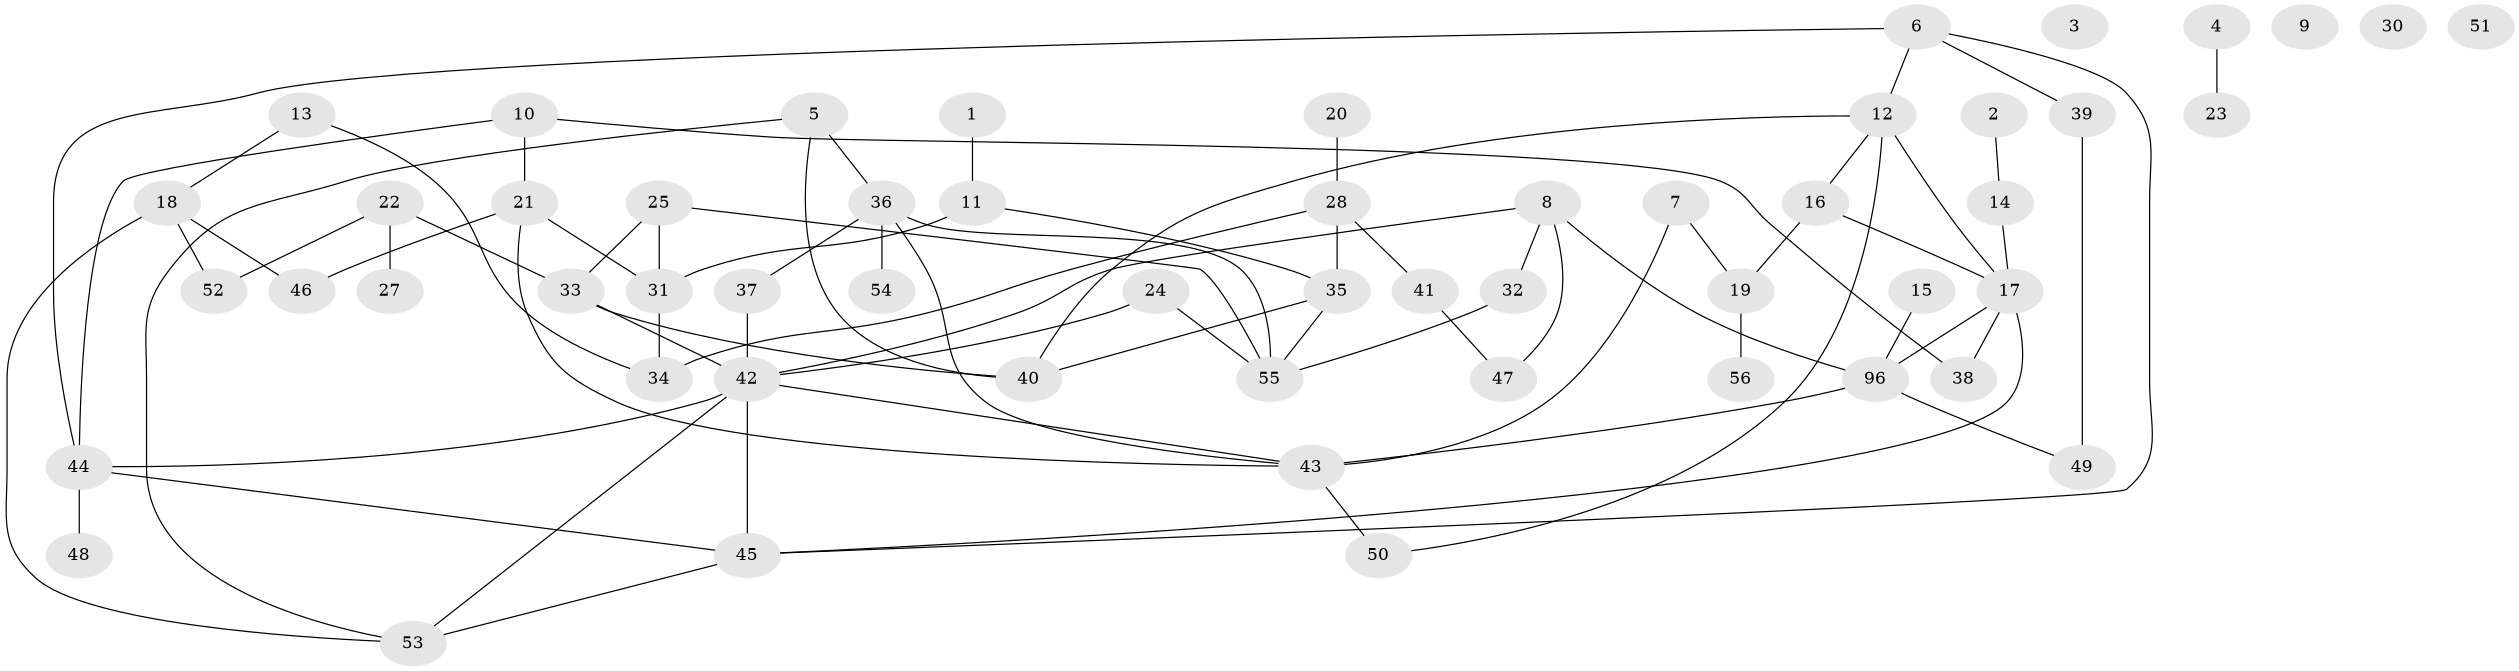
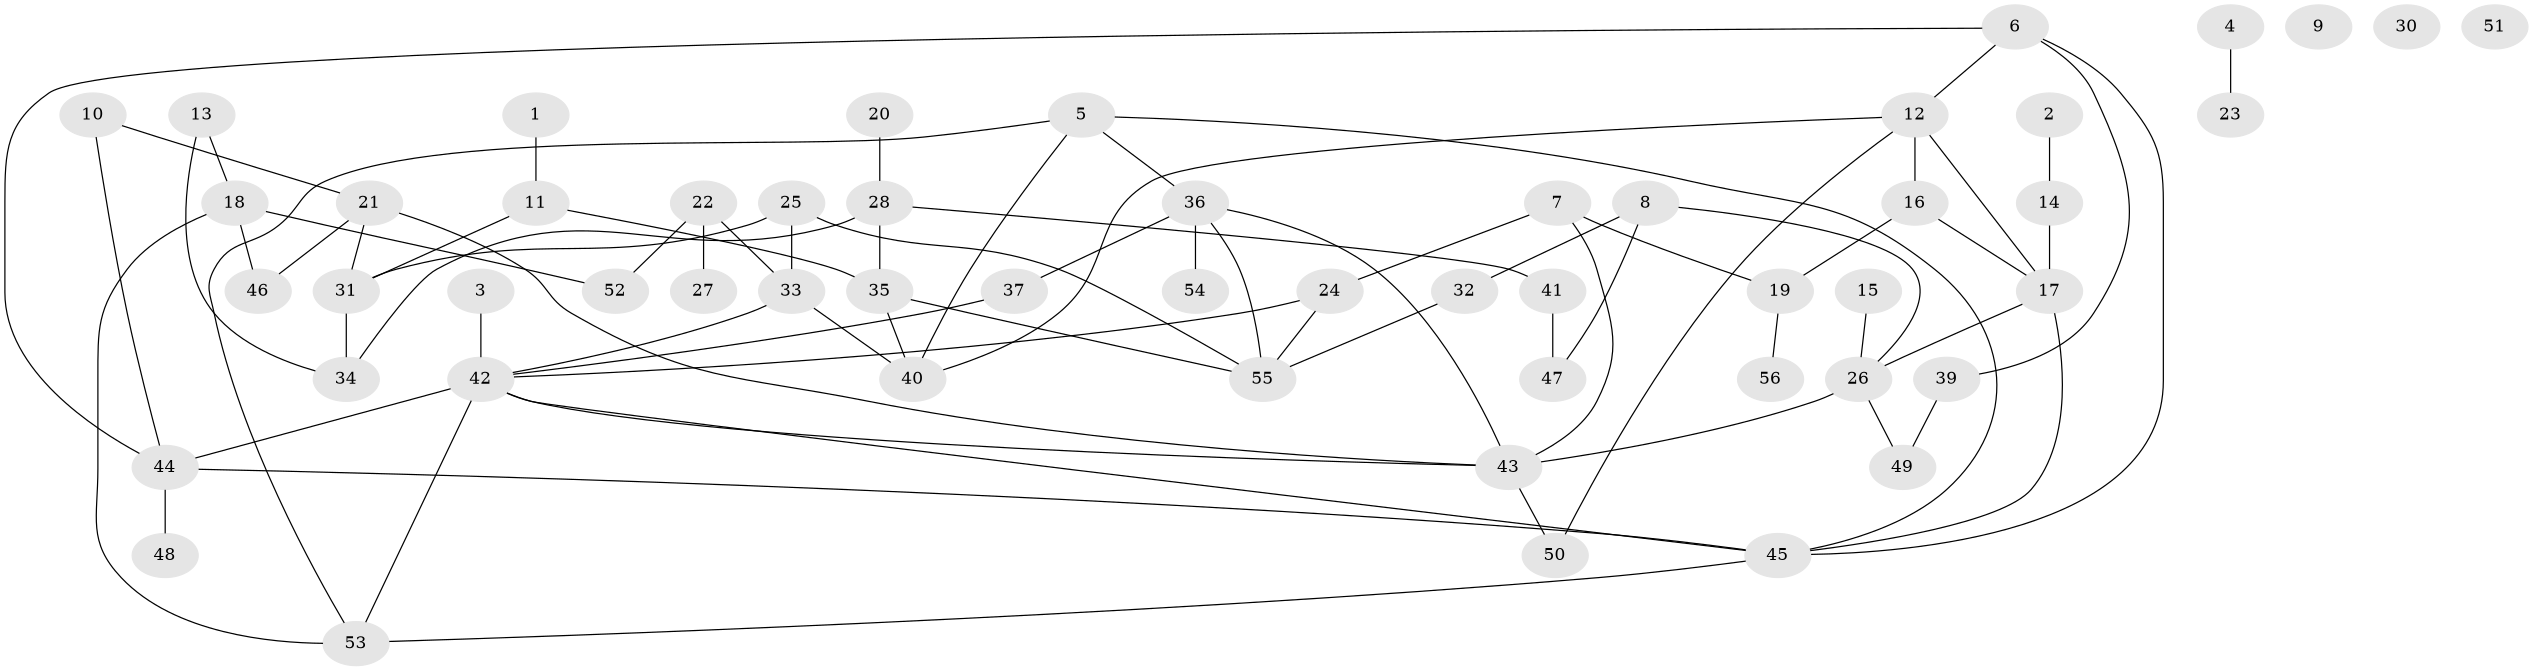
edge "5" -- "45": added
edge "7" -- "24": added
edge "8" -- "42": now "3" -- "42"
node "96": label "96" -> "26"
node "38": removed
